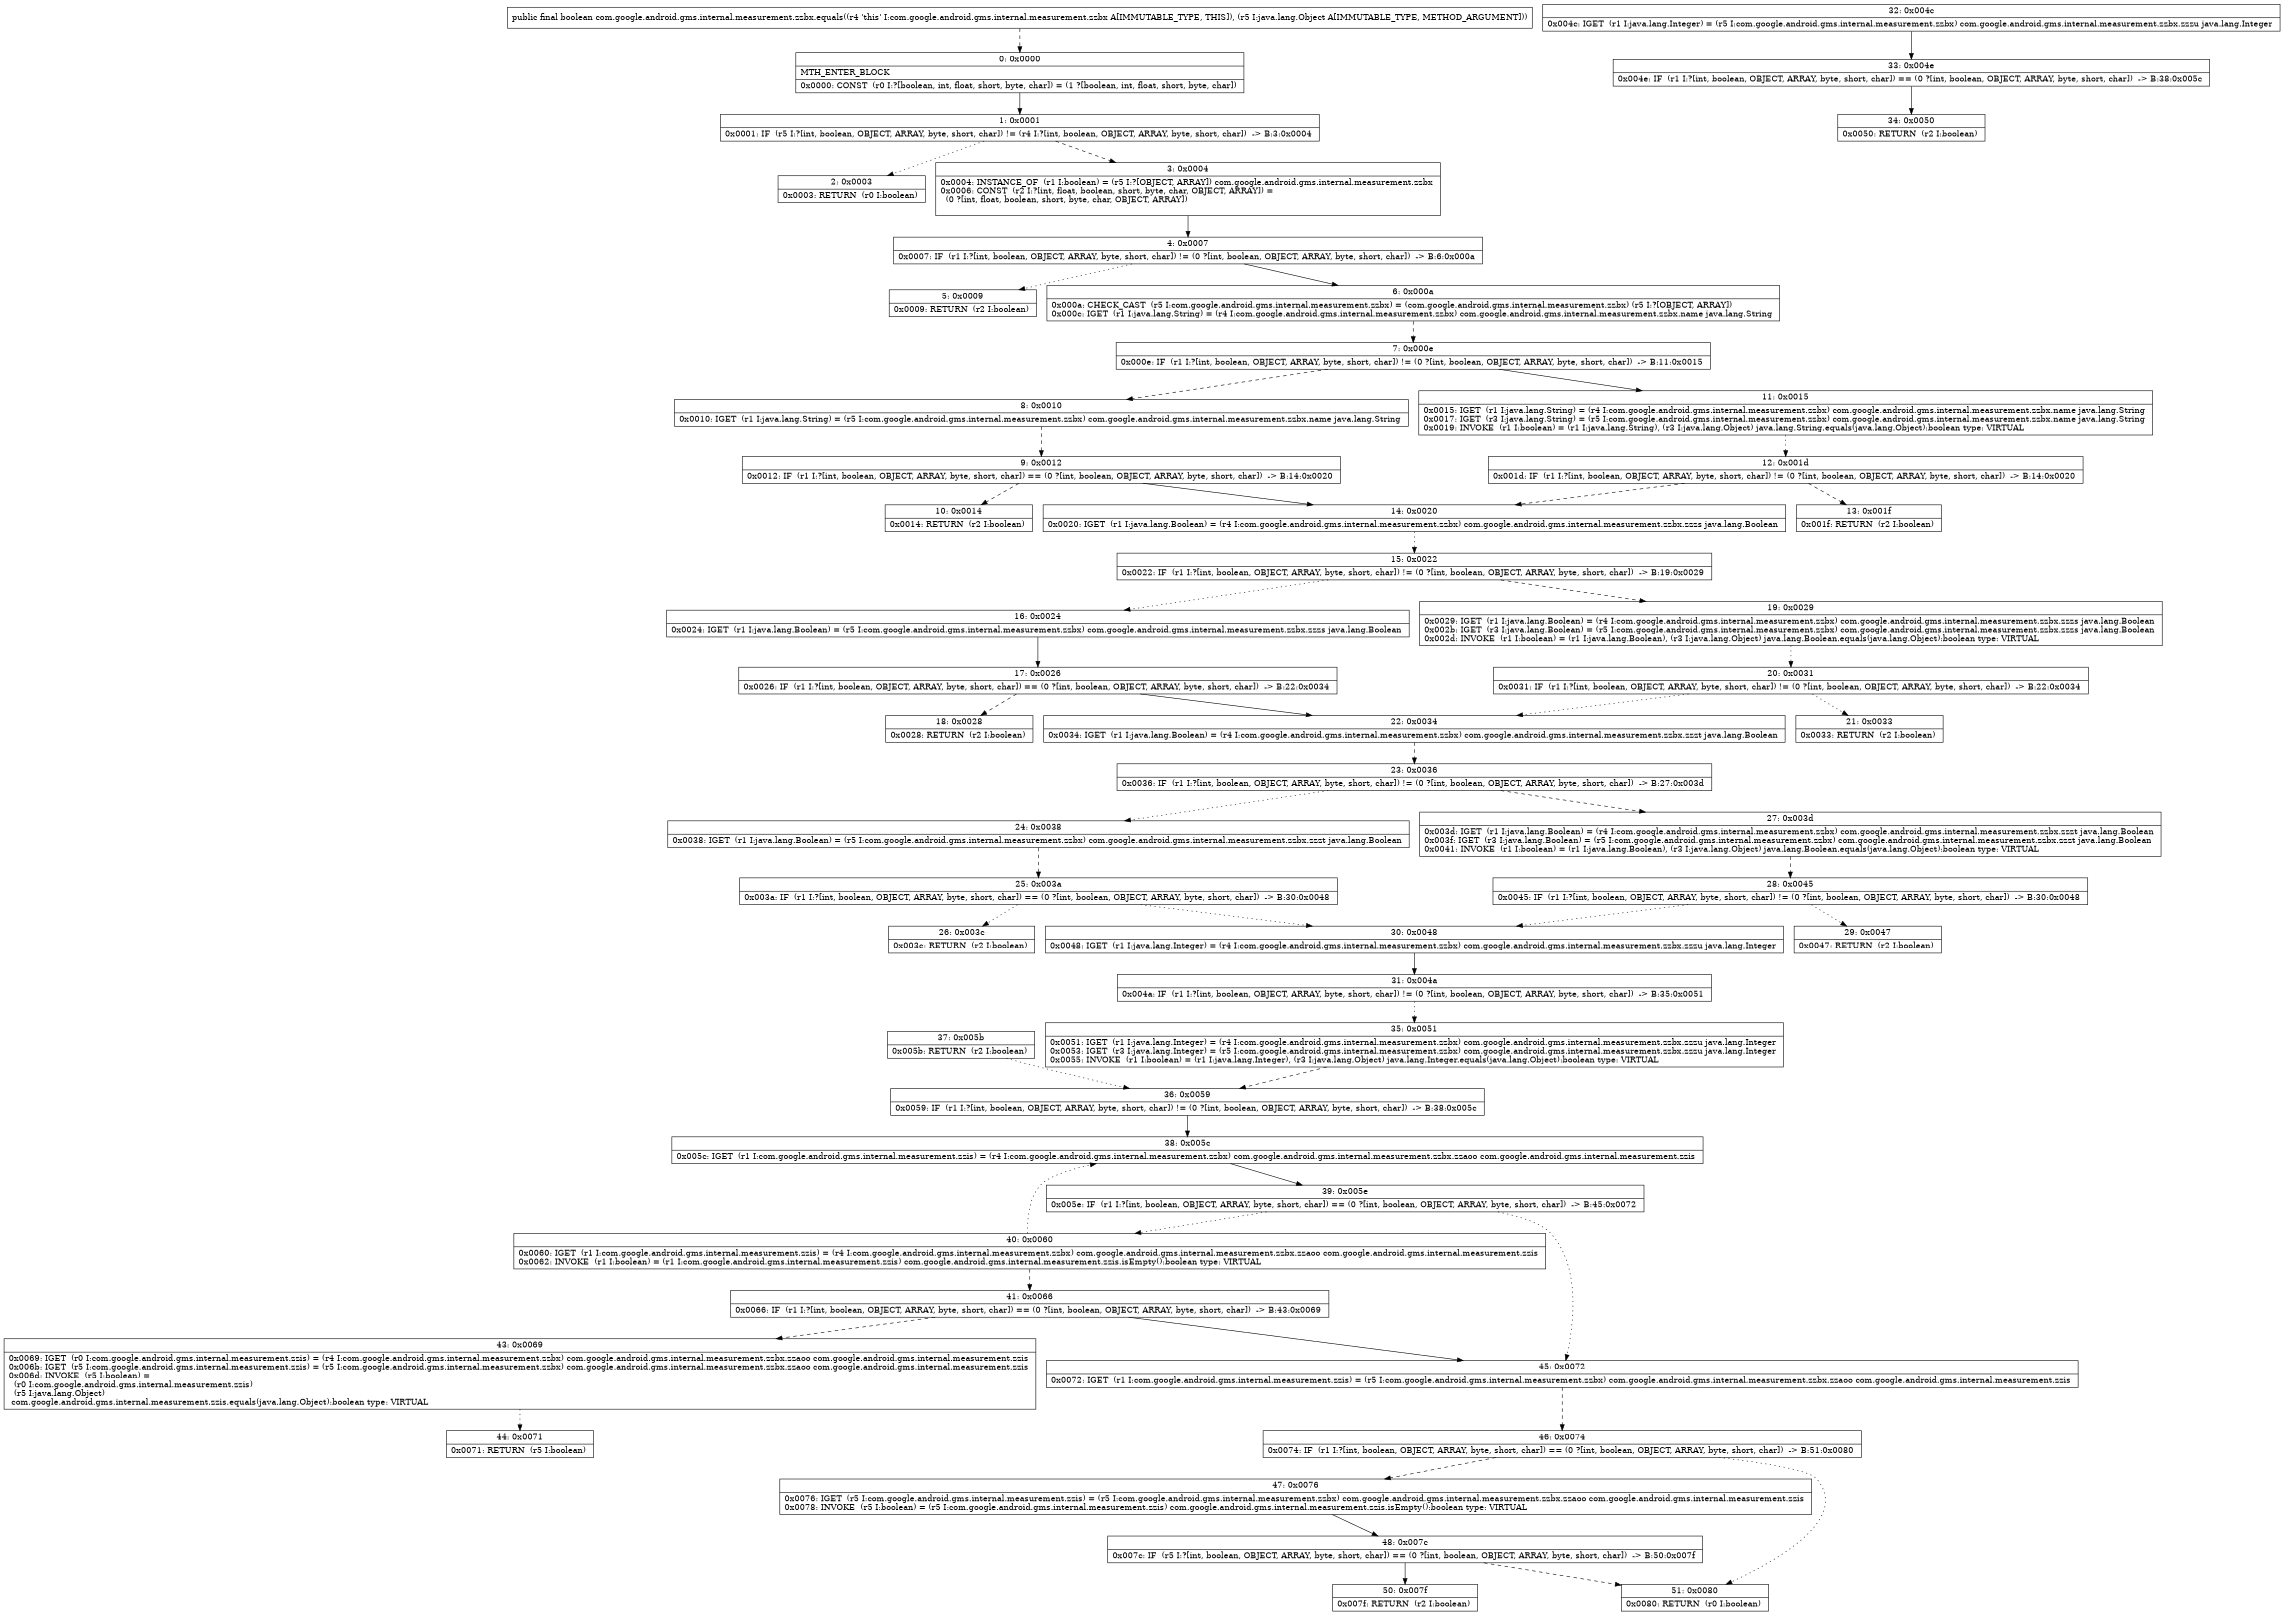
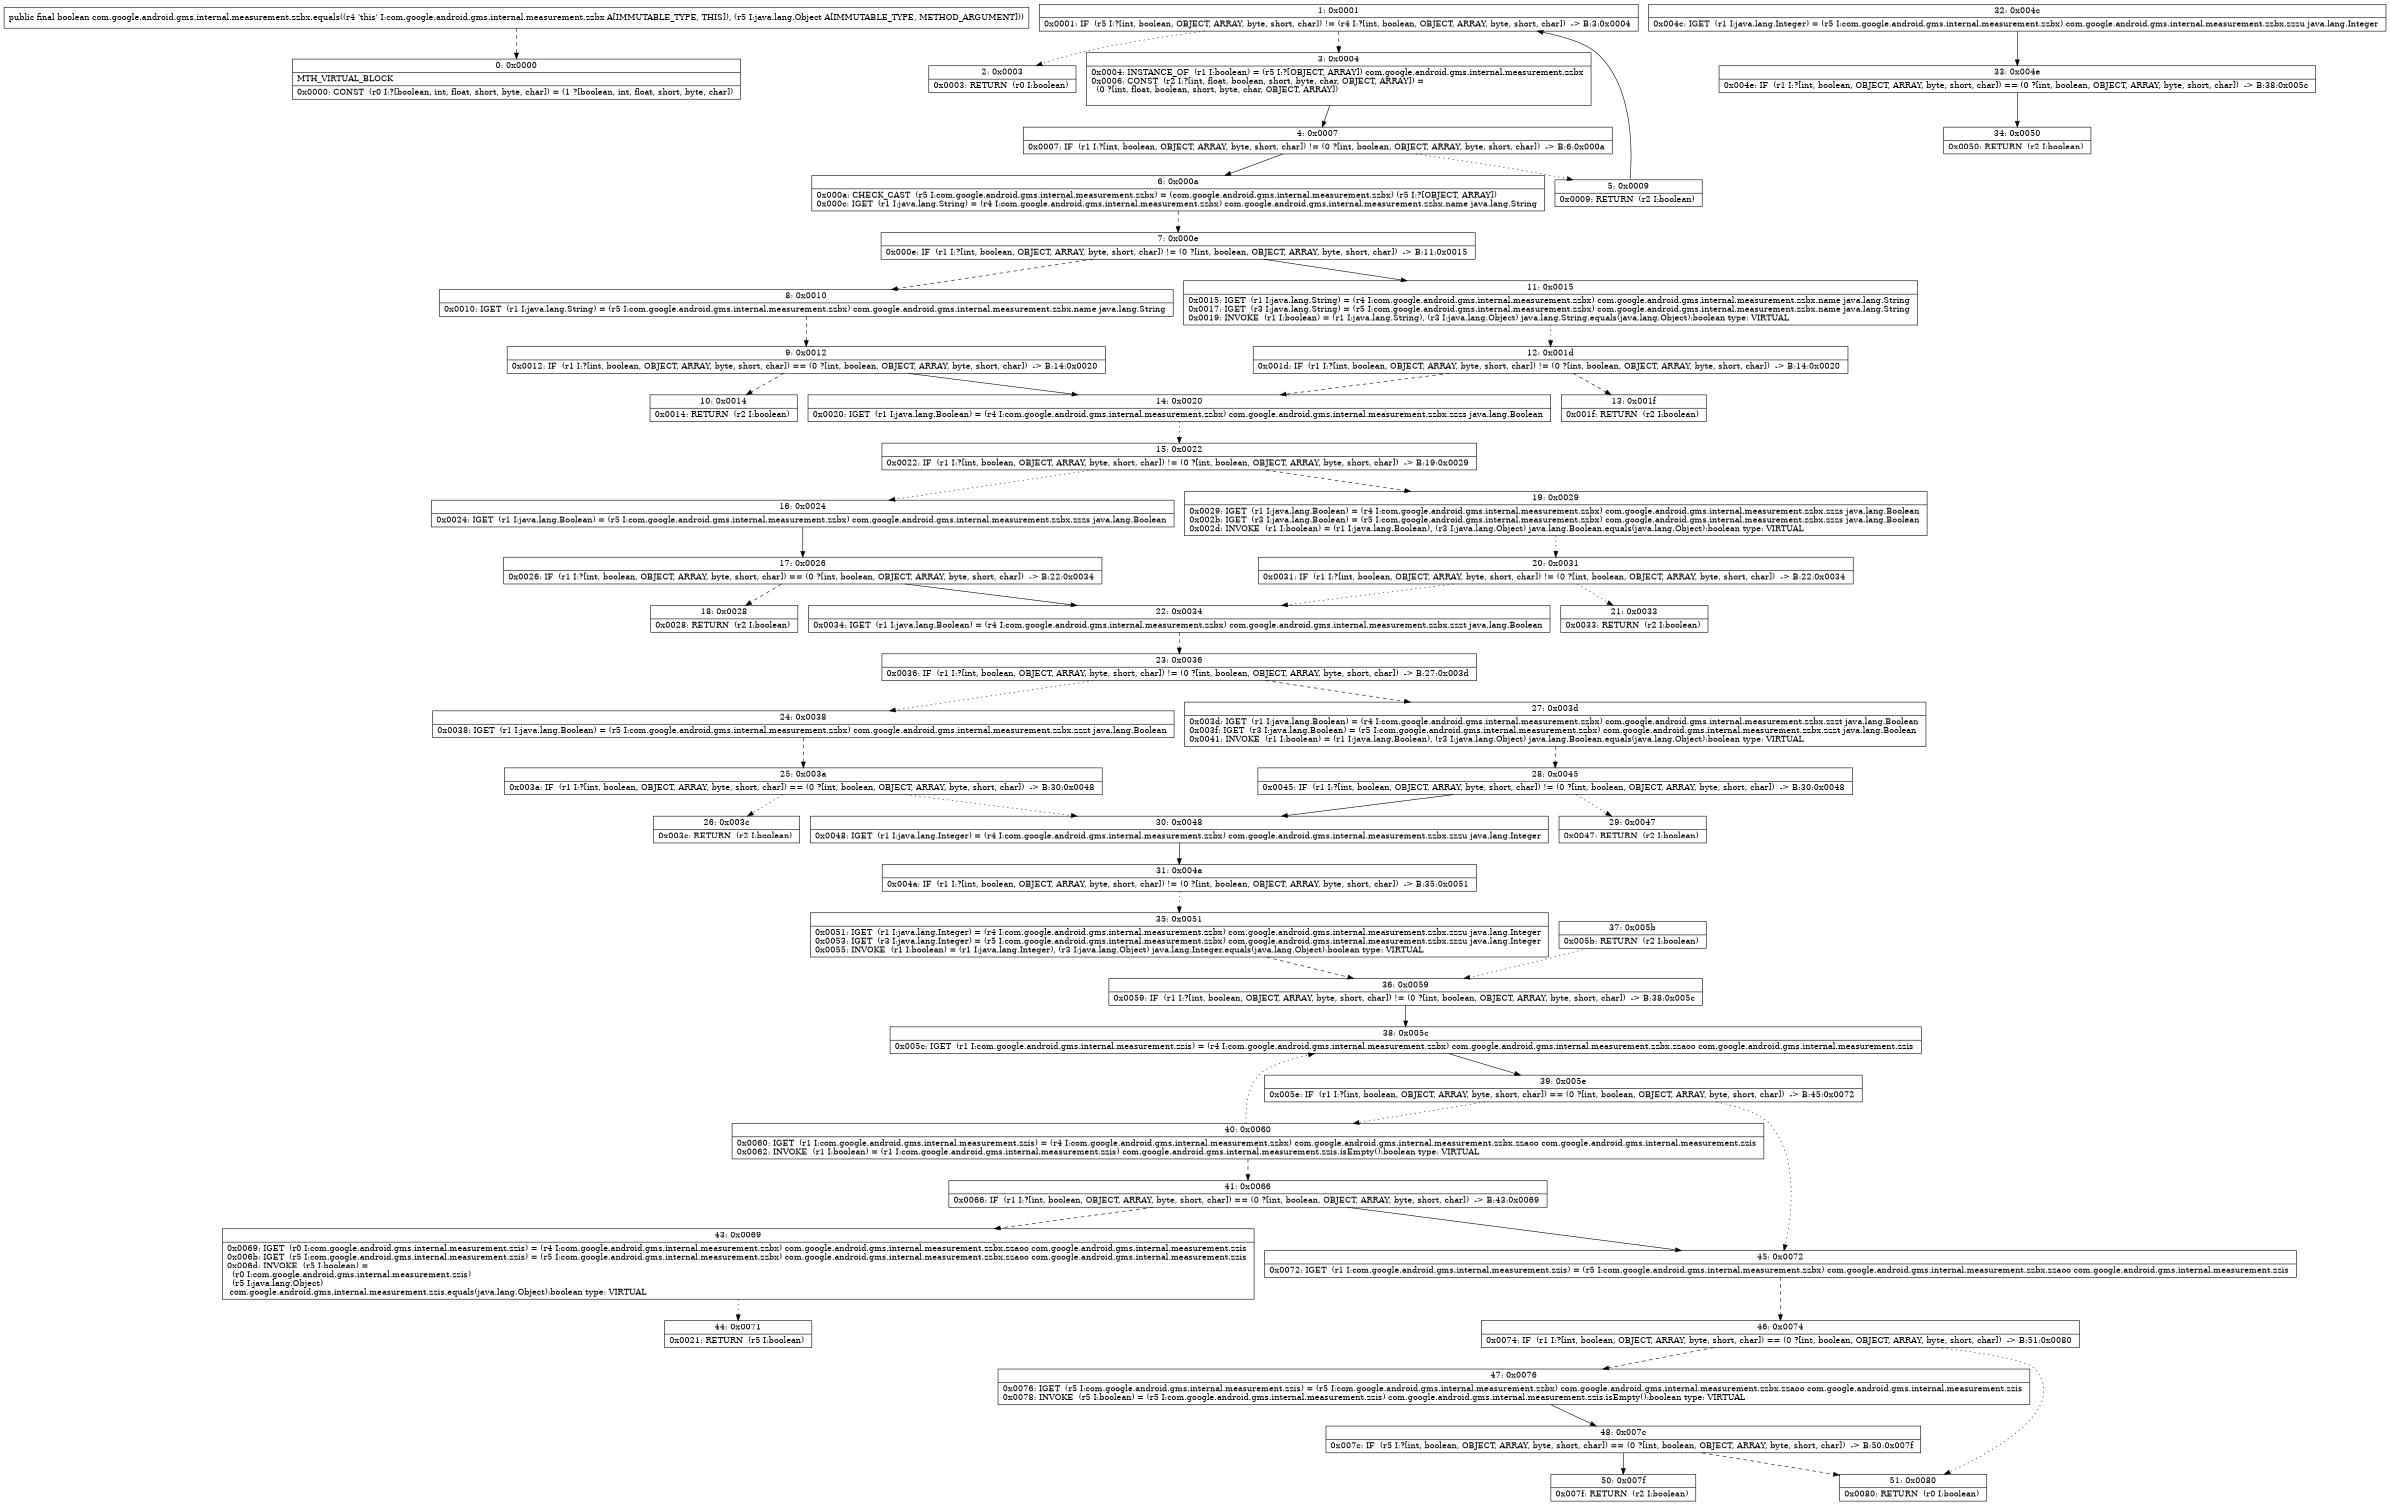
node "0: 0x0000": text "MTH_ENTER_BLOCK" -> "MTH_VIRTUAL_BLOCK"
edge "0: 0x0000" -> "1: 0x0001": now "5: 0x0009" -> "1: 0x0001"
edge "28: 0x0045" -> "30: 0x0048": style dotted -> solid
node "44: 0x0071": text "0x0071: RETURN  (r5 I:boolean)" -> "0x0021: RETURN  (r5 I:boolean)"
